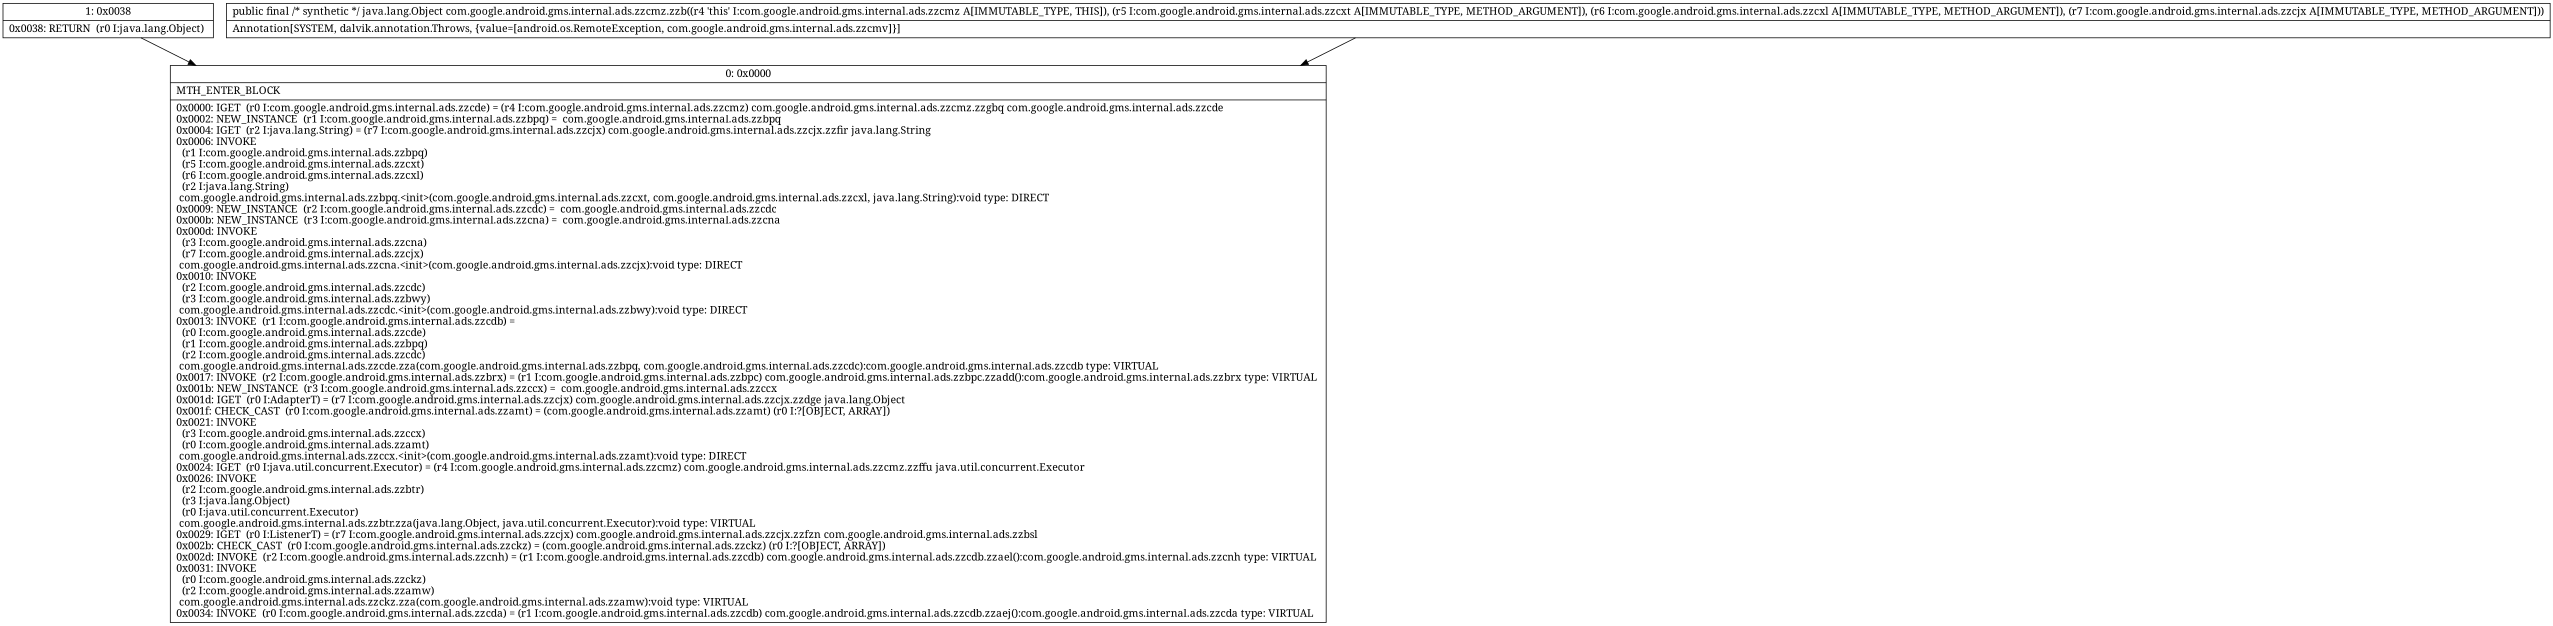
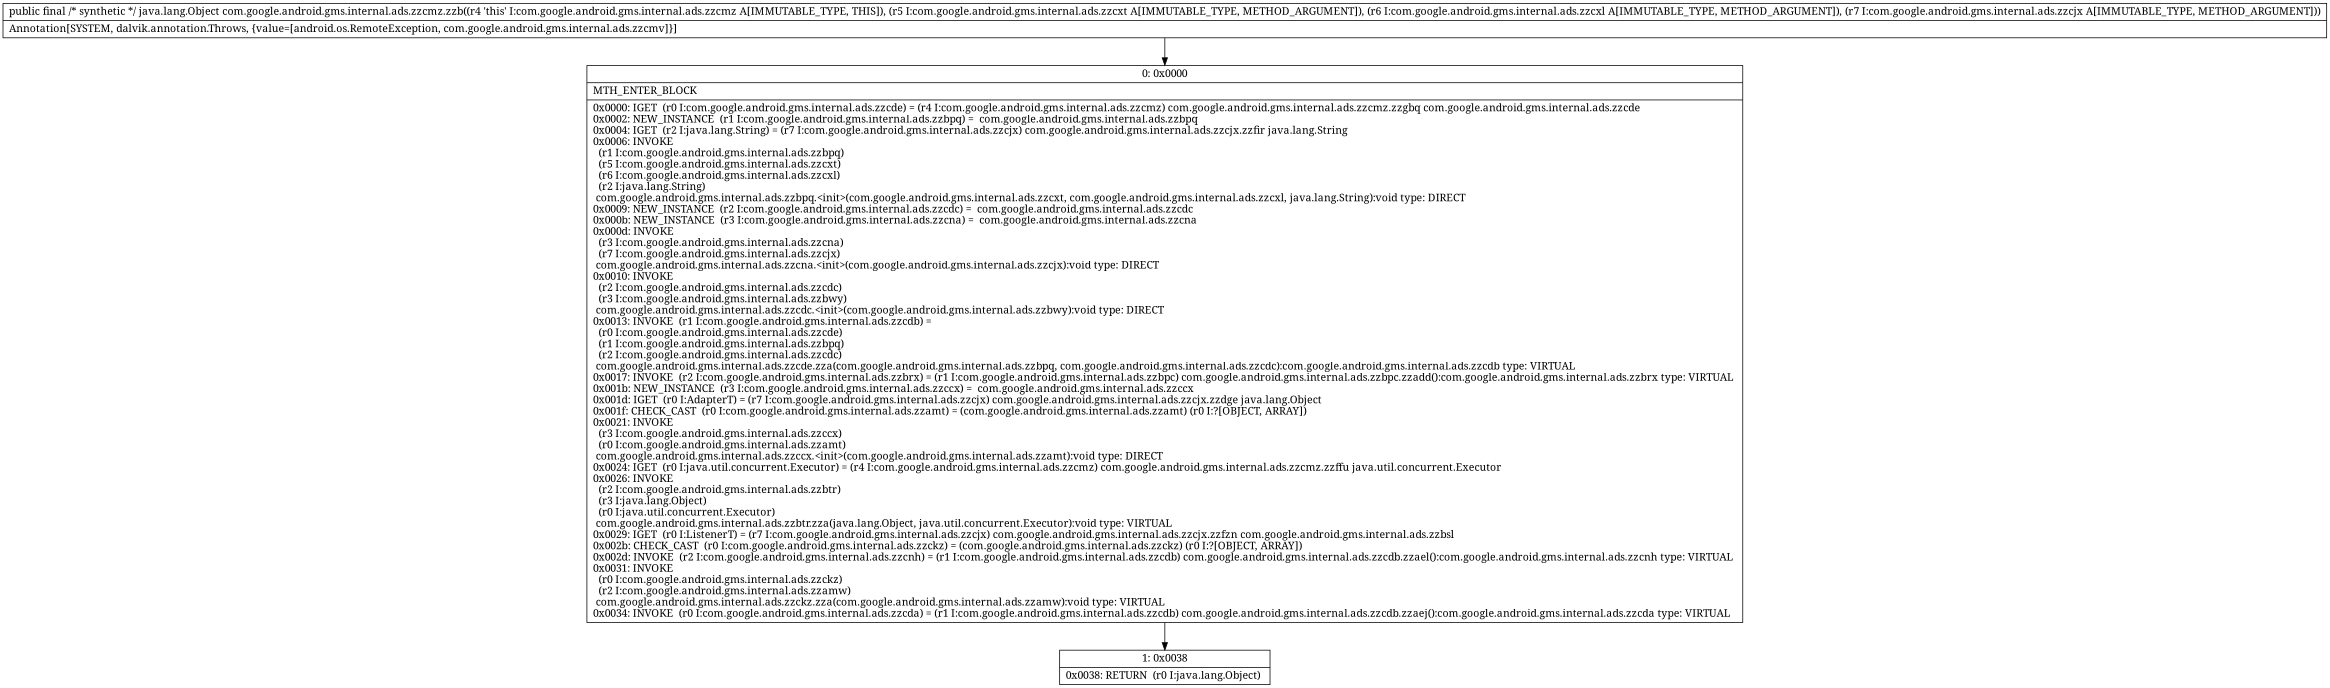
edge "1: 0x0038" -> "0: 0x0000": reversed
